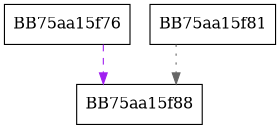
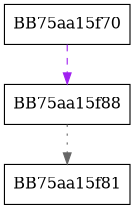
node "BB75aa15f76": label "BB75aa15f76" -> "BB75aa15f70"
edge "BB75aa15f81" -> "BB75aa15f88": reversed
